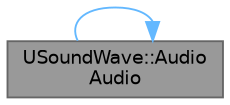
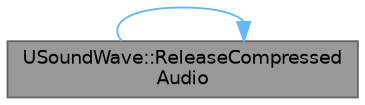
node "USoundWave::Audio Audio": label "USoundWave::Audio Audio" -> "USoundWave::ReleaseCompressed Audio"
